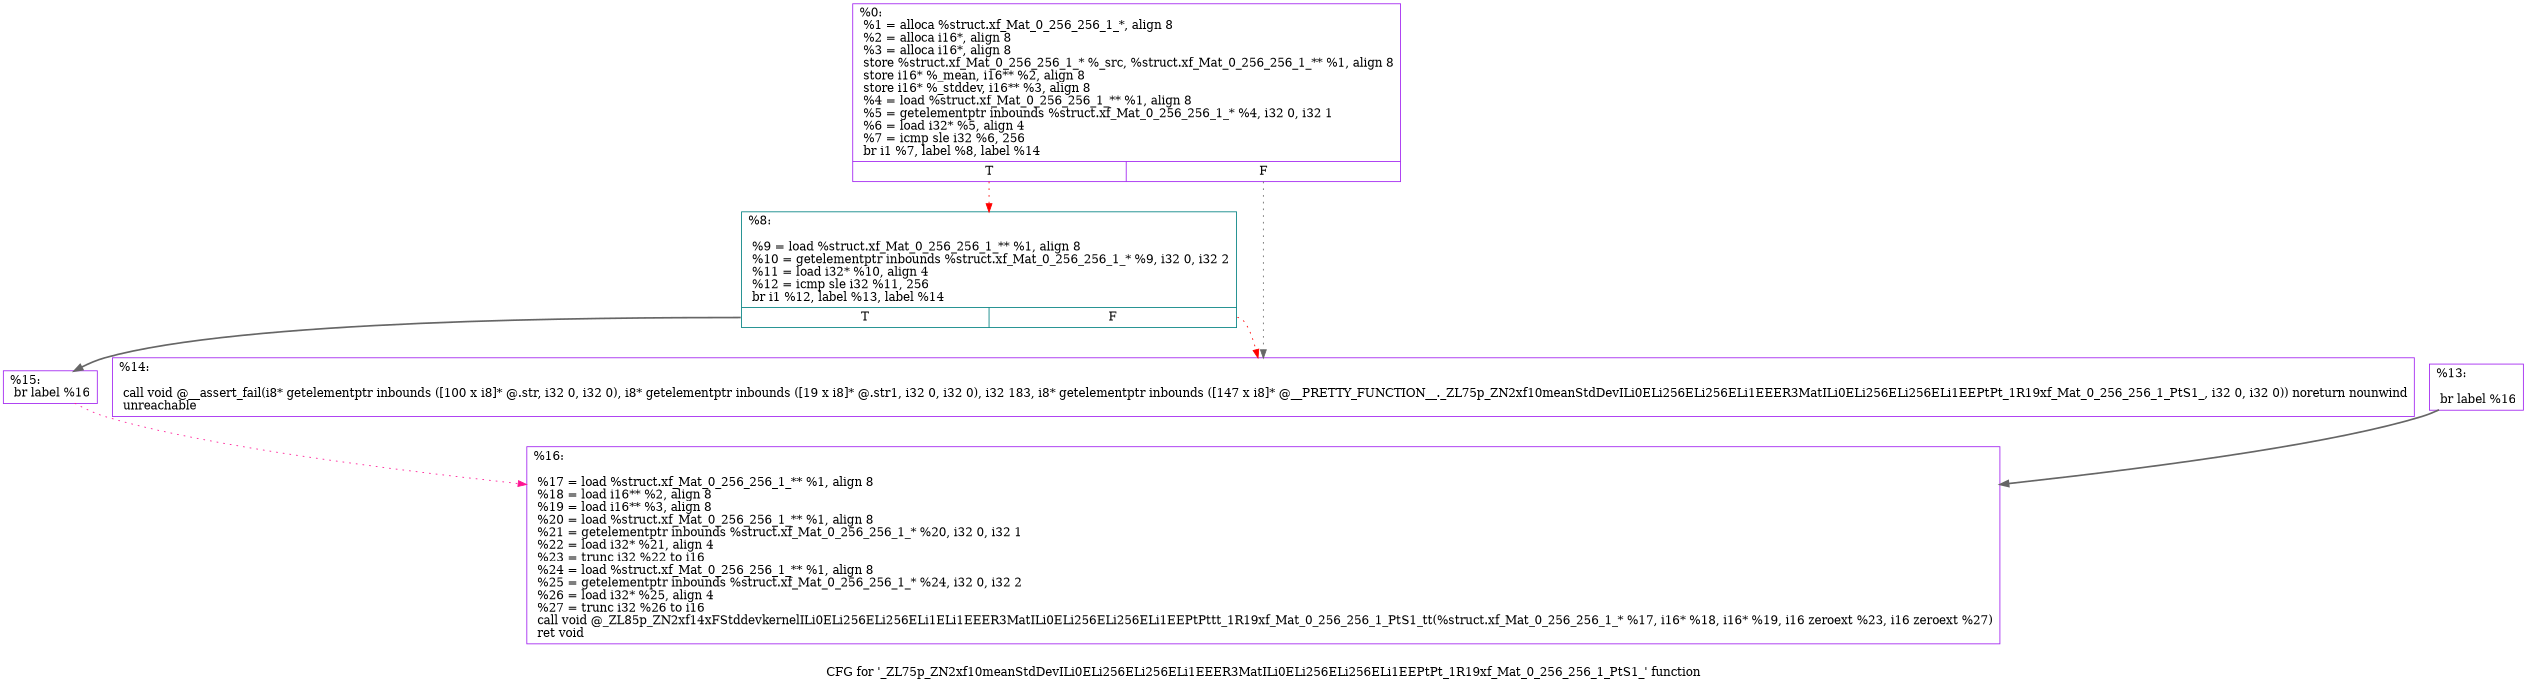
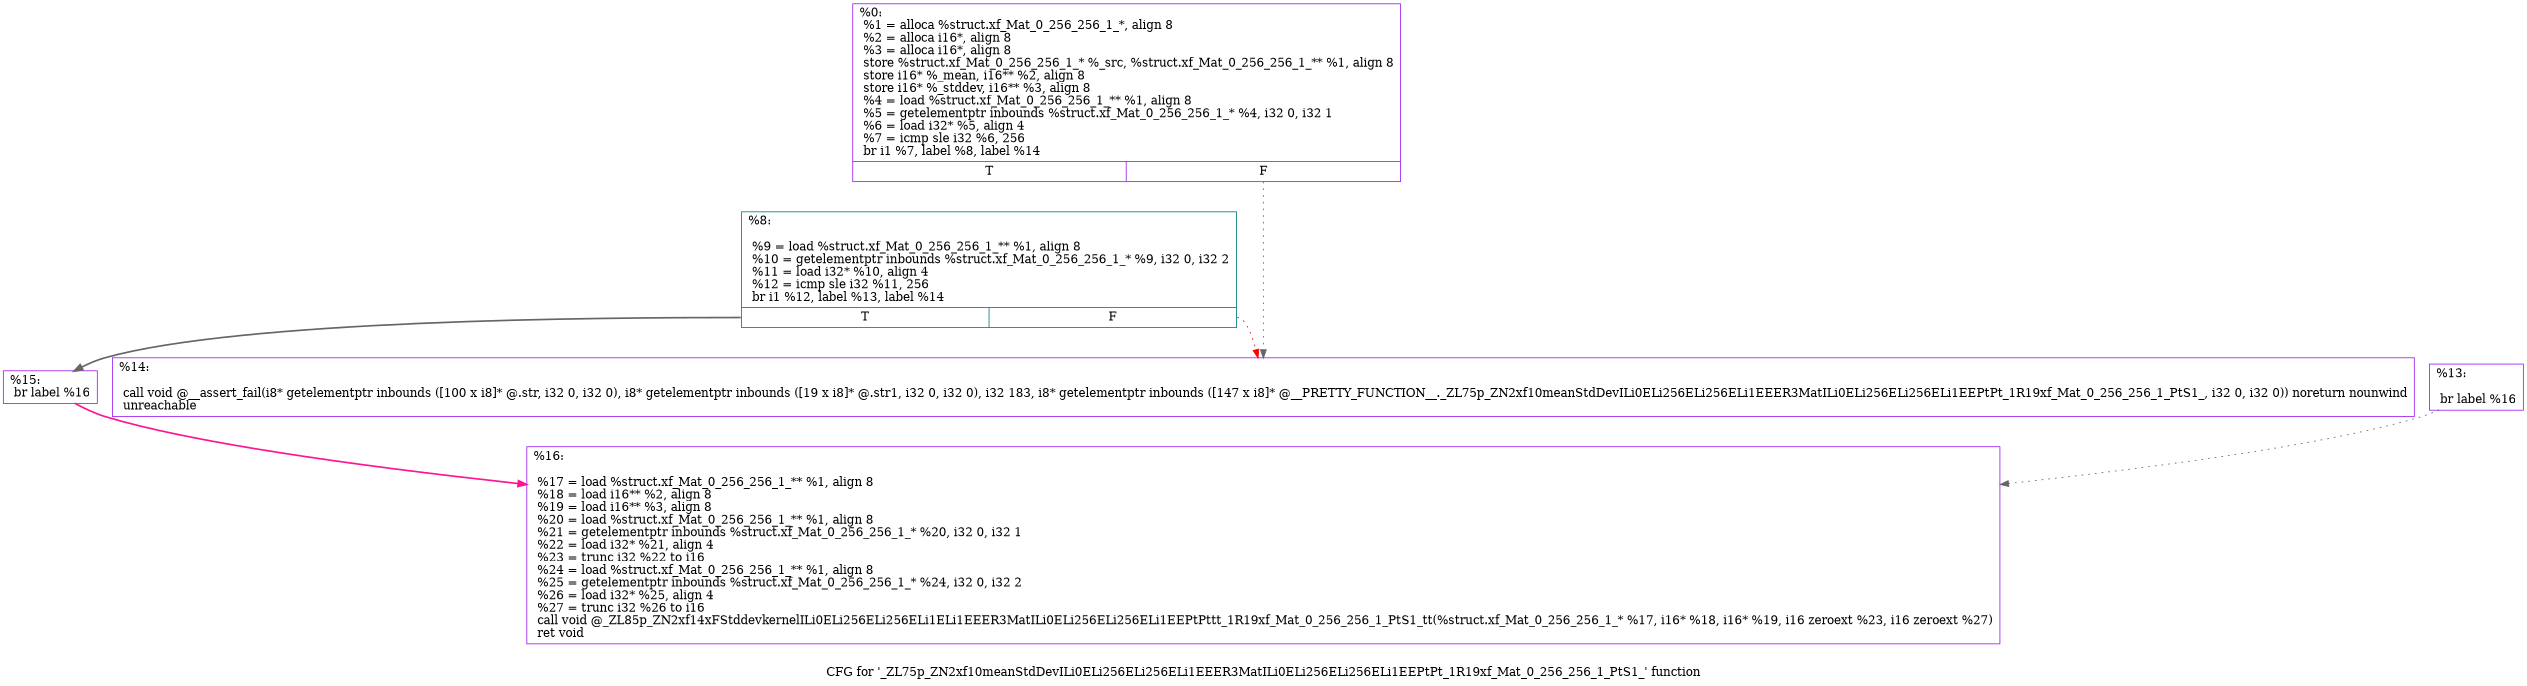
edge "%0:" -> "%8:": removed
edge "%15:" -> "%16:": style dotted -> bold
edge "%13:" -> "%16:": style bold -> dotted
